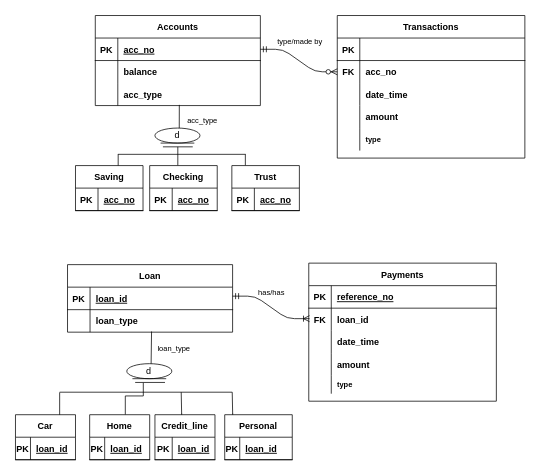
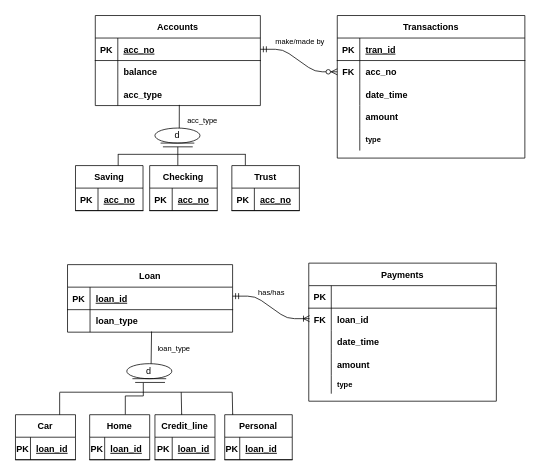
node "type/made by": label "type/made by" -> "make/made by"
node "tran_id": added
node "reference_no": removed
